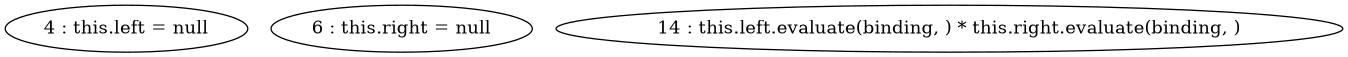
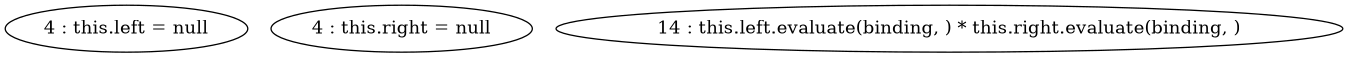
node "6 : this.right = null": label "6 : this.right = null" -> "4 : this.right = null"
